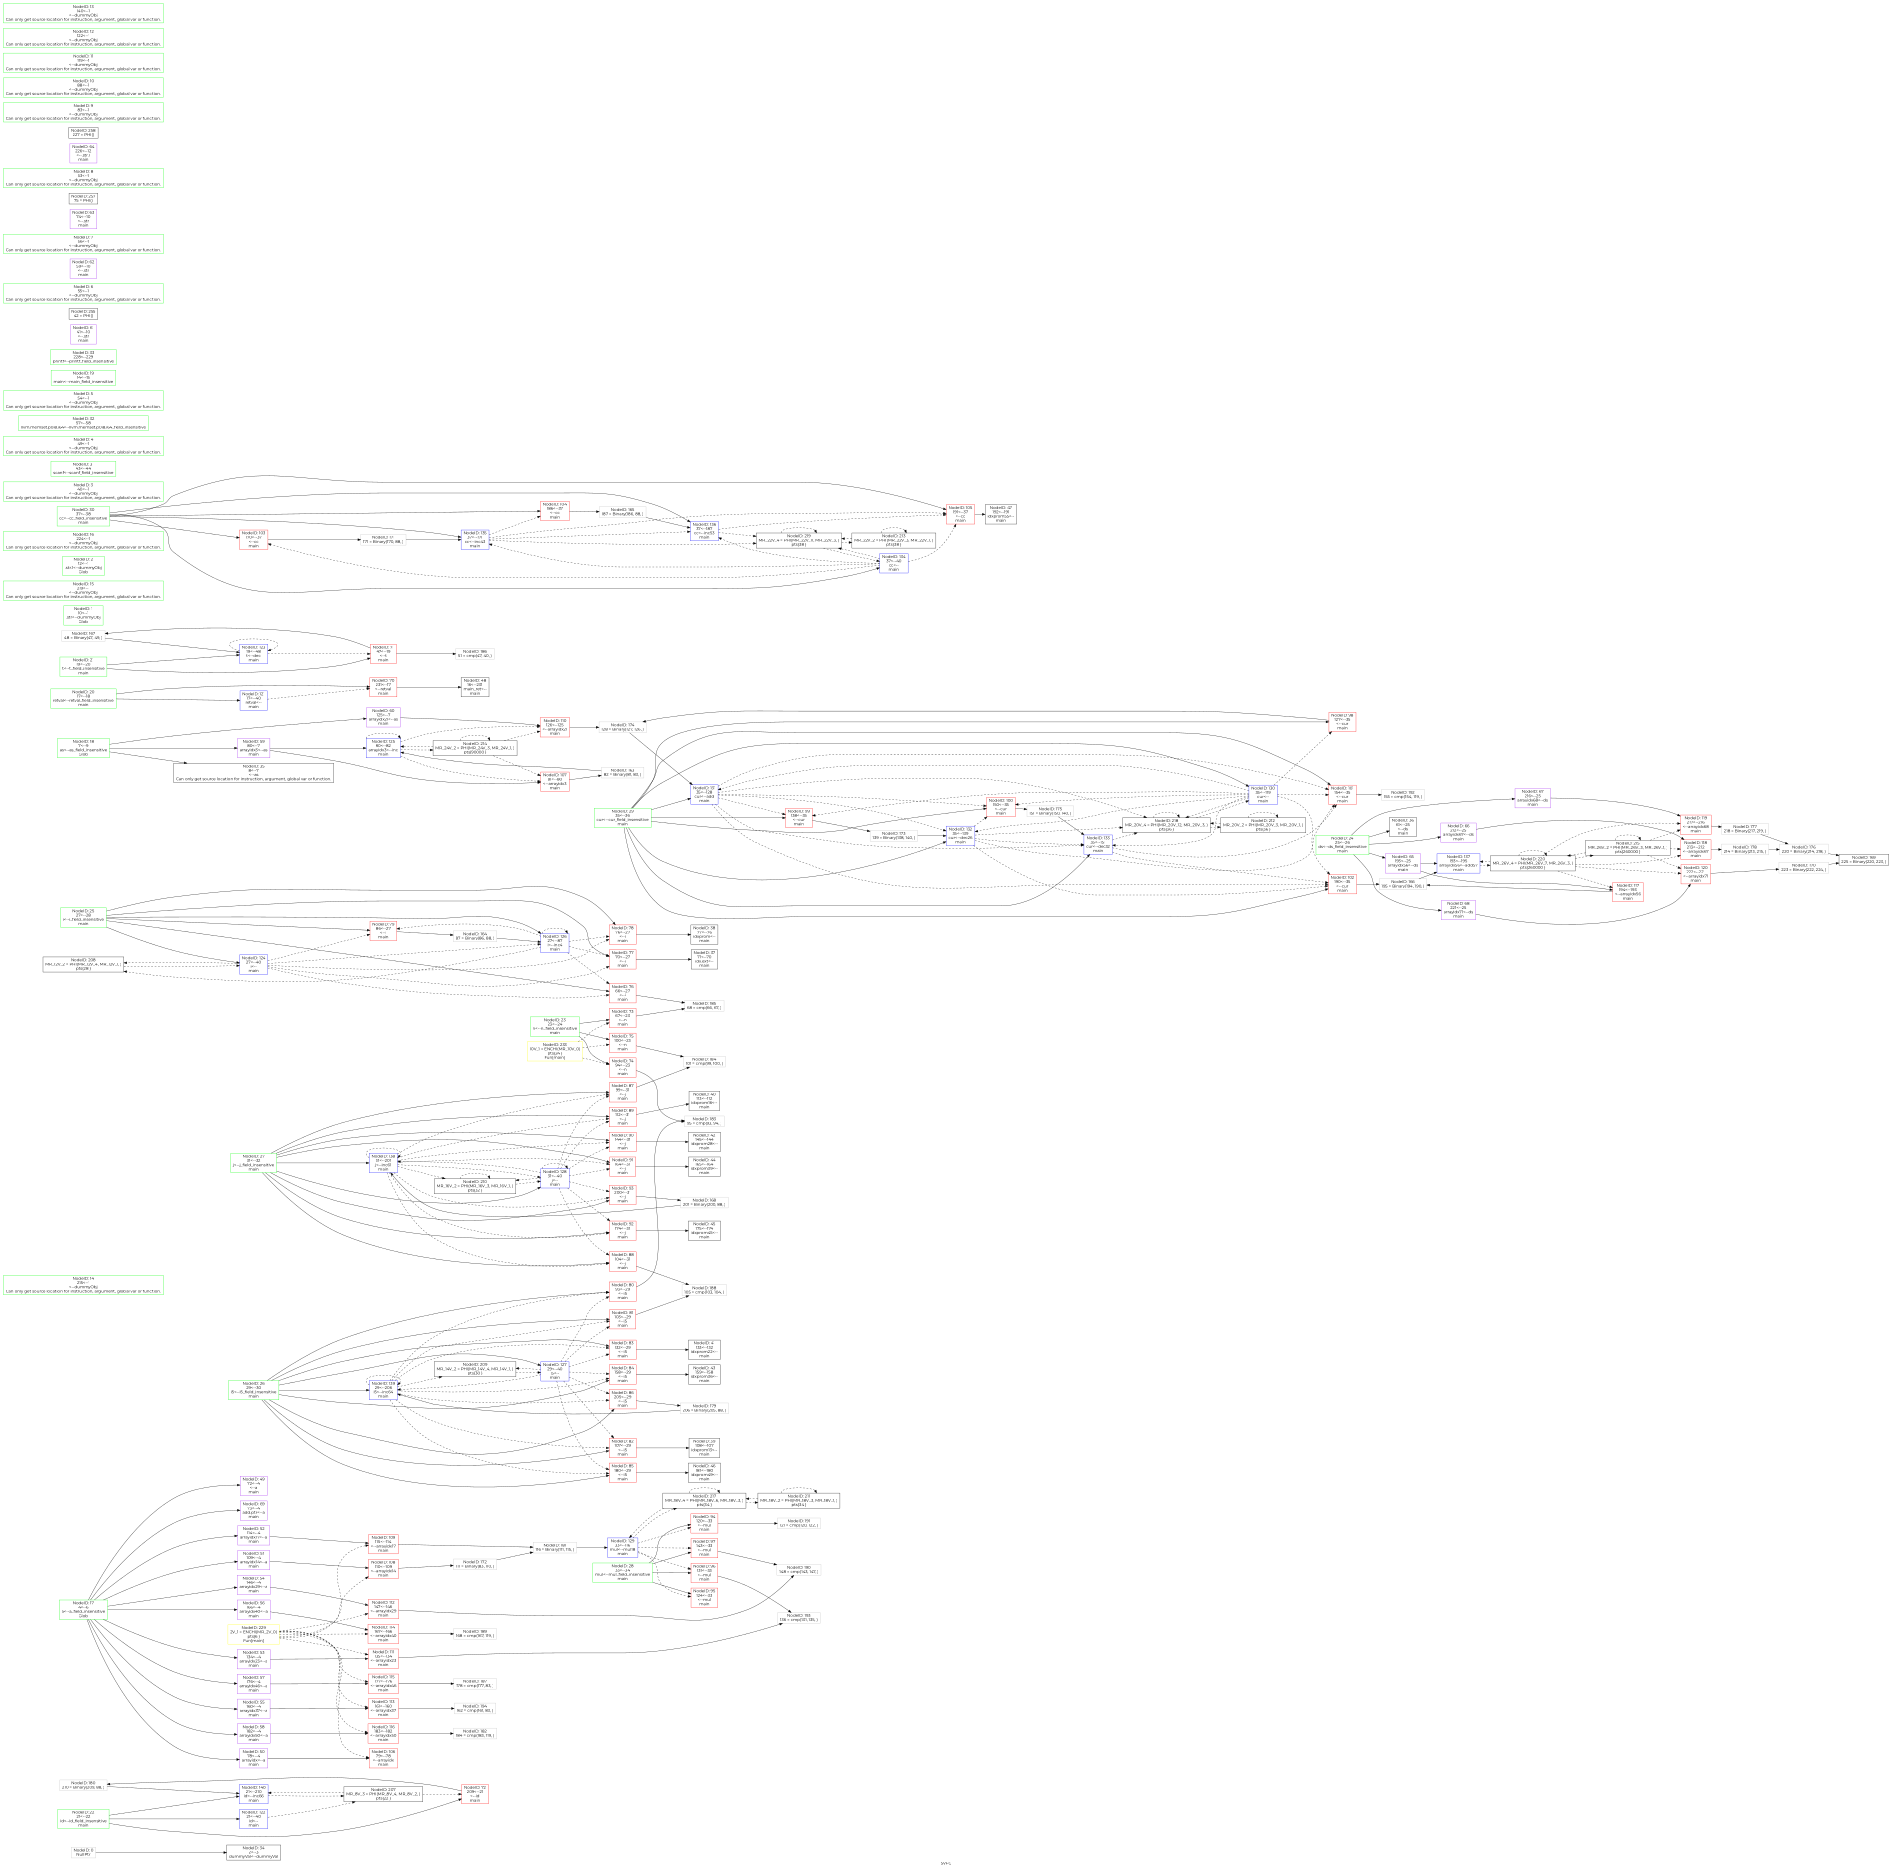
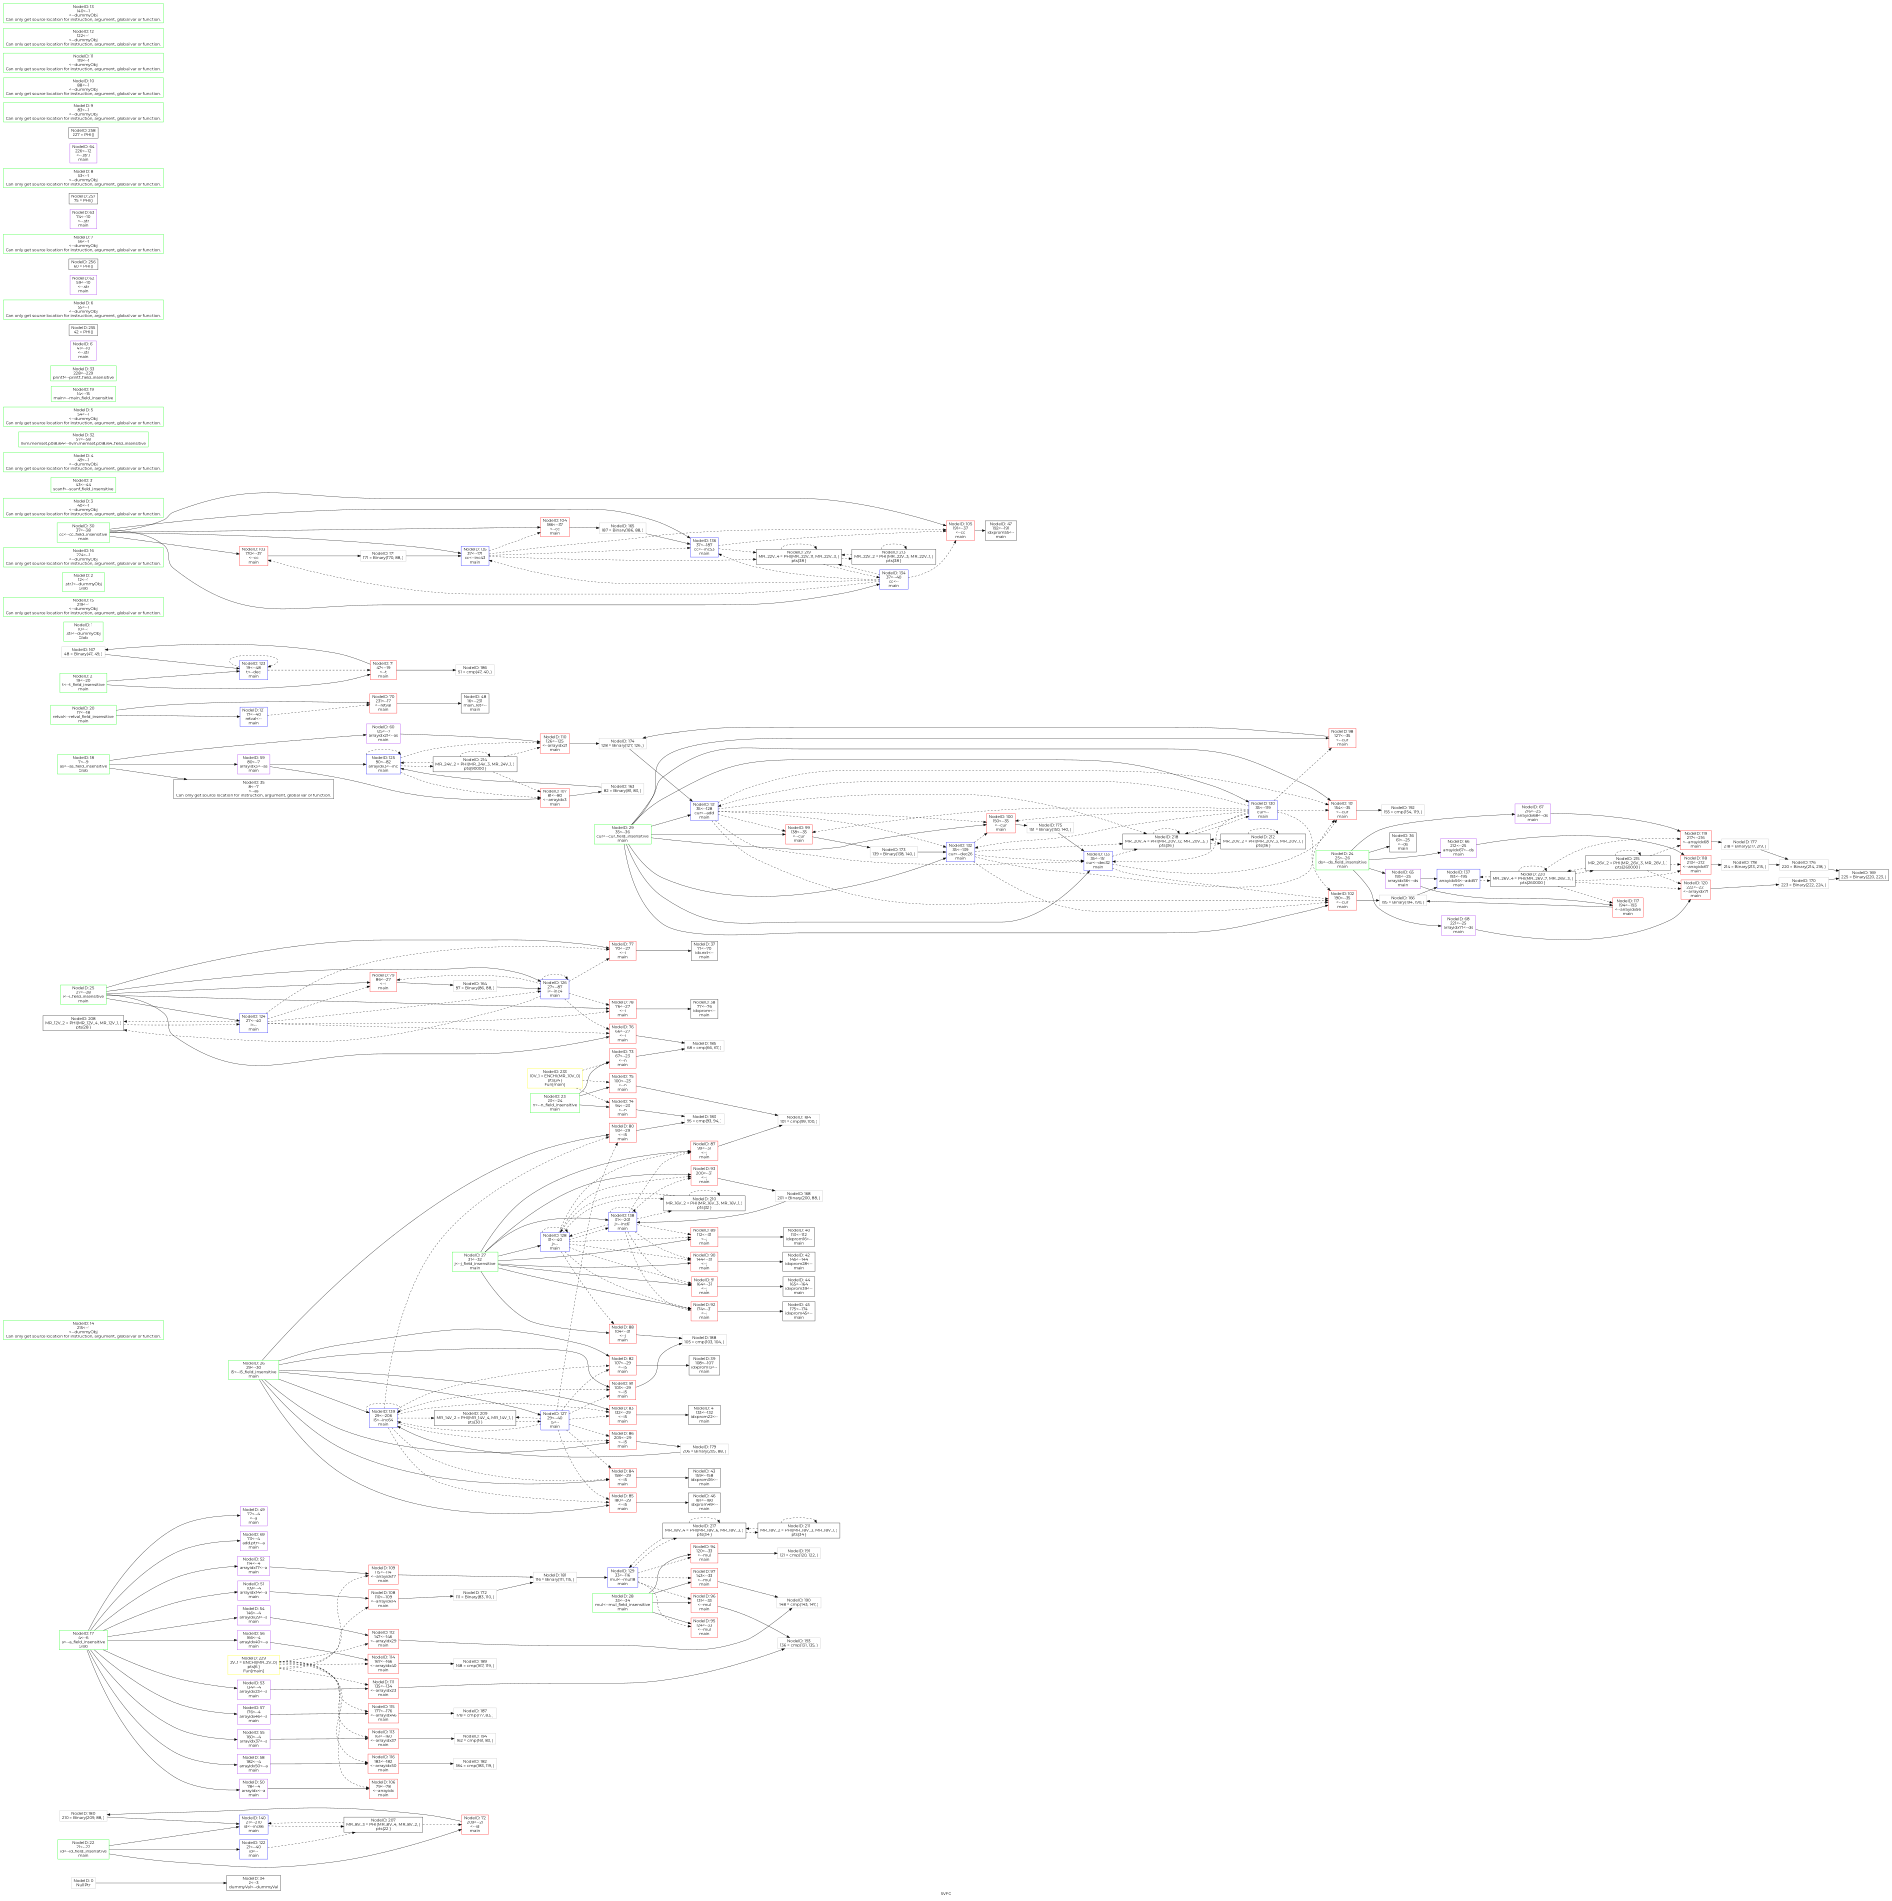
node "NodeID: 256": added
edge "NodeID: 138" -> "NodeID: 88": removed
